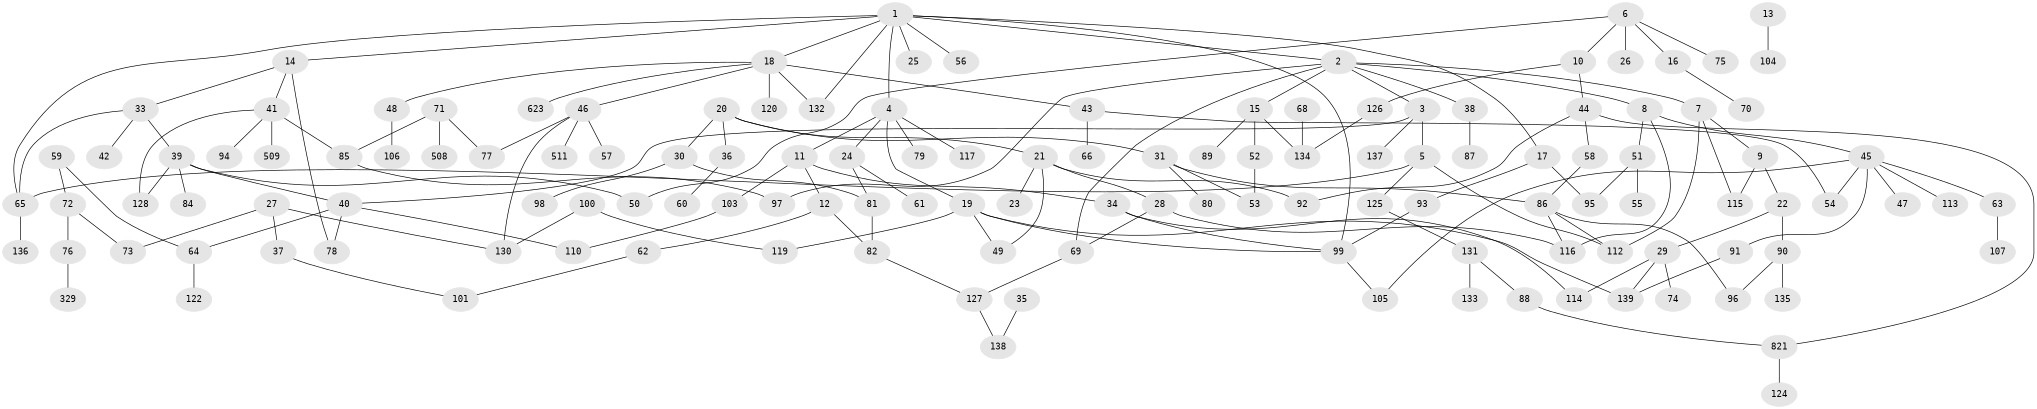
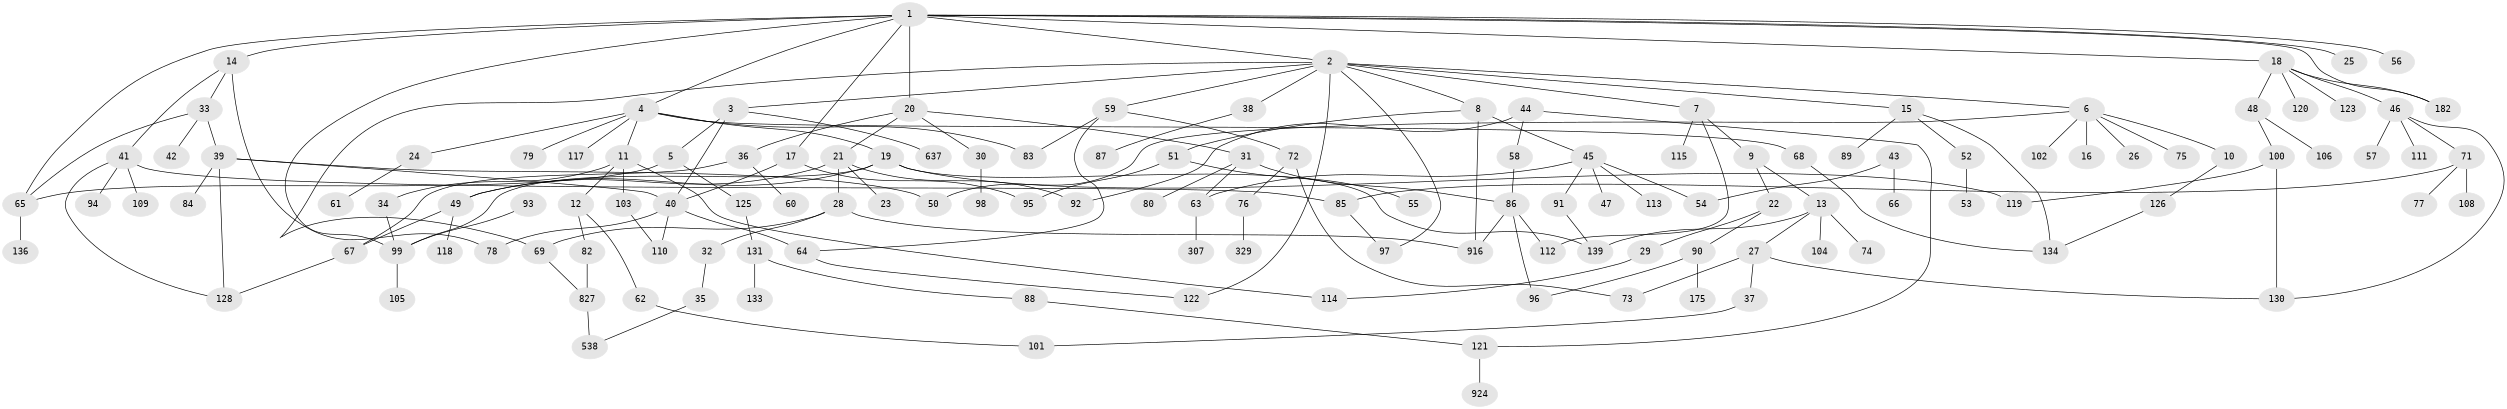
edge "1" -- "20": added
edge "18" -- "43": removed
edge "2" -- "6": added
edge "2" -- "59": added
edge "10" -- "44": removed
node "623": label "623" -> "123"
node "132": label "132" -> "182"
node "70": removed
edge "4" -- "68": added
edge "46" -- "77": now "46" -- "71"
edge "48" -- "100": added
node "509": label "509" -> "109"
node "508": label "508" -> "108"
node "511": label "511" -> "111"
node "83": added
node "137": label "137" -> "637"
node "102": added
edge "45" -- "105": removed
edge "31" -- "53": now "31" -- "63"
edge "17" -- "93": now "17" -- "40"
edge "9" -- "115": now "9" -- "13"
node "81": removed
edge "2" -- "122": added
edge "5" -- "112": removed
edge "34" -- "114": now "11" -- "114"
edge "13" -- "27": added
node "67": added
node "118": added
node "32": added
node "116": label "116" -> "916"
node "107": label "107" -> "307"
edge "29" -- "74": now "13" -- "74"
edge "29" -- "139": now "13" -- "139"
node "127": label "127" -> "827"
node "135": label "135" -> "175"
node "138": label "138" -> "538"
node "821": label "821" -> "121"
node "124": label "124" -> "924"
